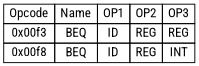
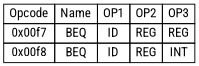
node "Opcode": text "0x00f3" -> "0x00f7"
